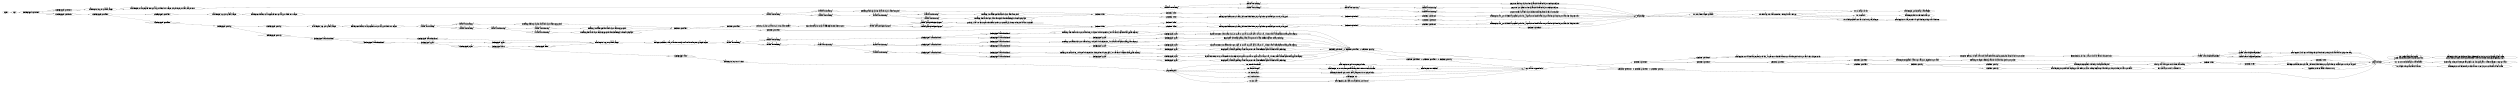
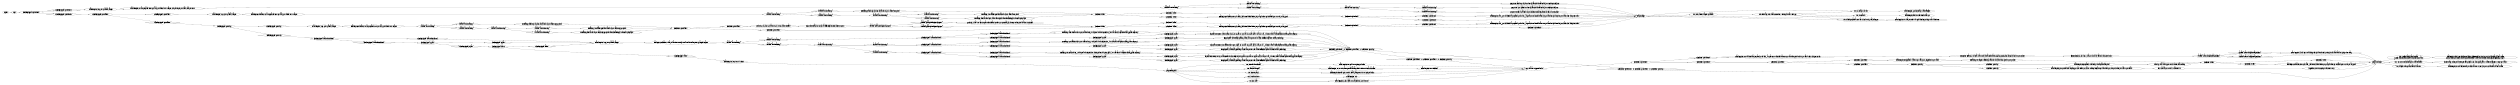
node "Inland Empire: Yes. And it's not going to be fun.": shape diamond -> ellipse
node "Suggestion: You're too likable to die. Don't worry.": label "Suggestion: You're too likable to die. Don't worry." -> "Suggestion: You're too going to die. Don't worry."
